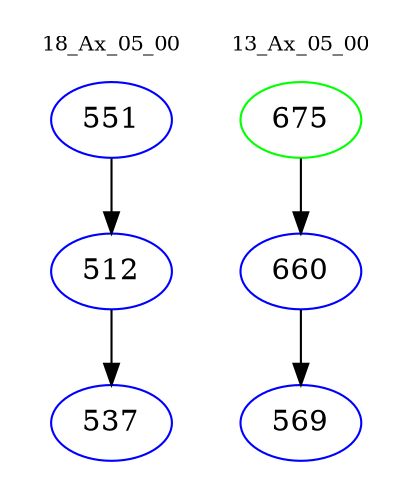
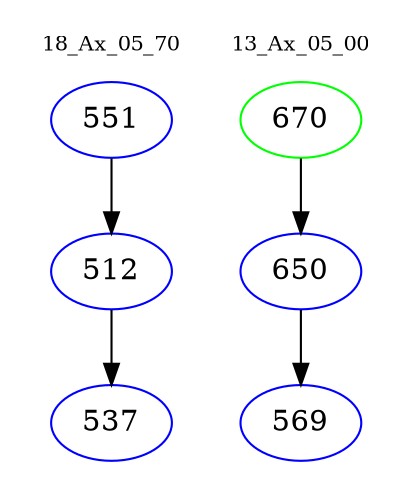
cluster "18_Ax_05_00": label "18_Ax_05_00" -> "18_Ax_05_70"
node "675": label "675" -> "670"
node "660": label "660" -> "650"
